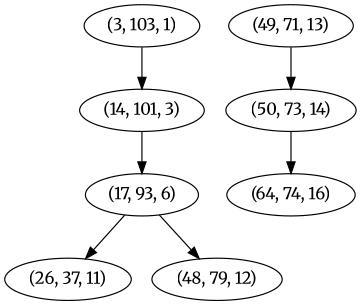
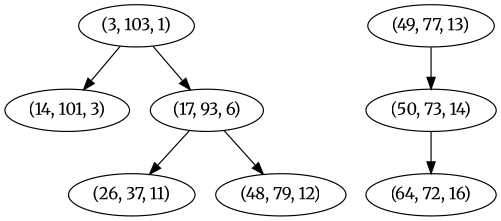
node "(49, 71, 13)": label "(49, 71, 13)" -> "(49, 77, 13)"
edge "(14, 101, 3)" -> "(17, 93, 6)": now "(3, 103, 1)" -> "(17, 93, 6)"
node "(64, 74, 16)": label "(64, 74, 16)" -> "(64, 72, 16)"
